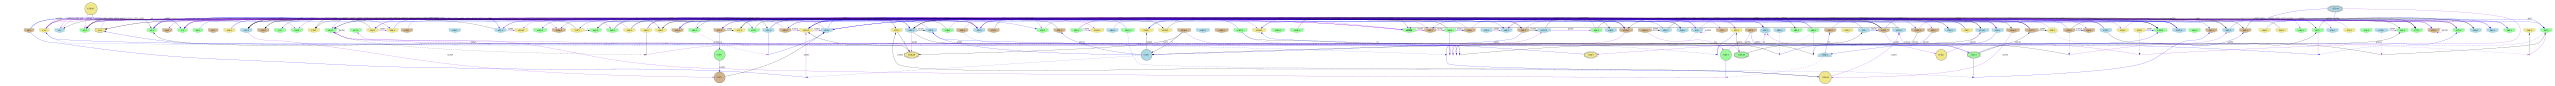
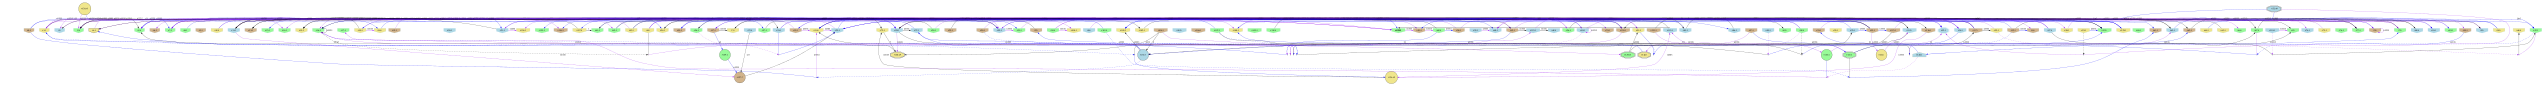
node "#72:1": added
node "#22:1": shape doubleoctagon -> invhouse
node "#123:1": fillcolor lightblue -> khaki
